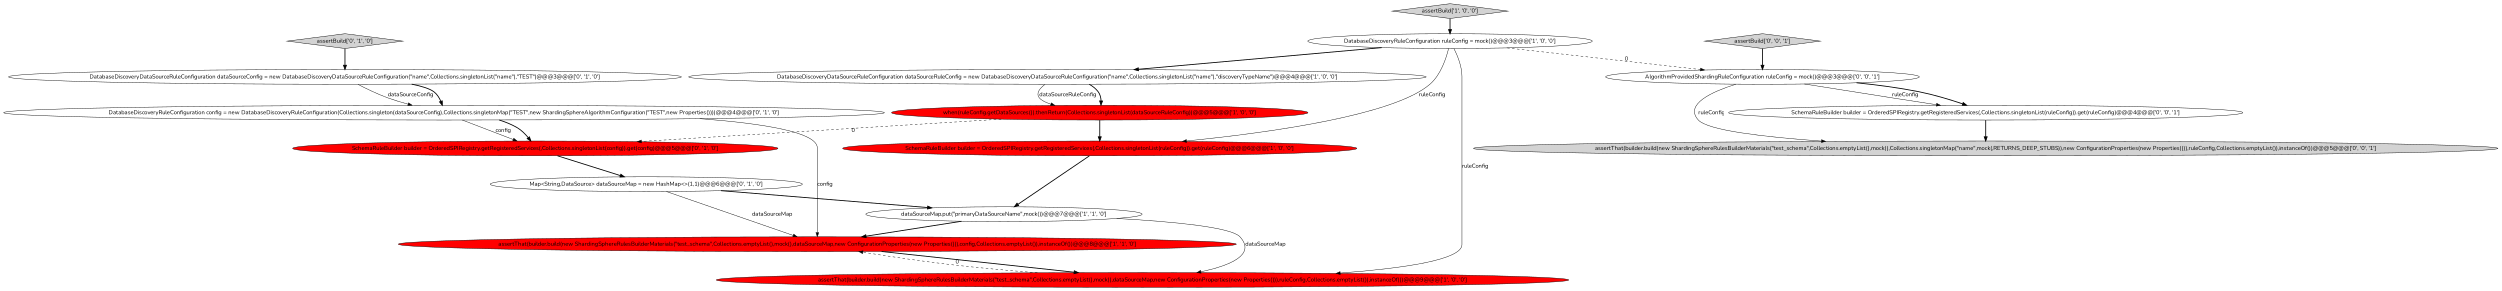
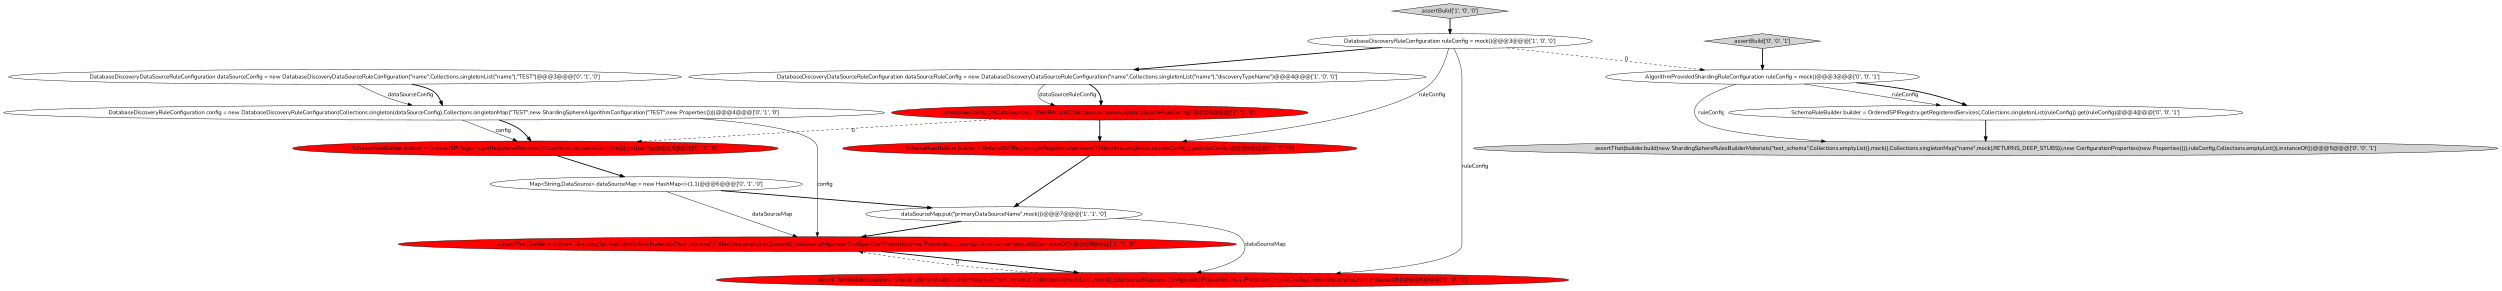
node "assertBuild['0', '1', '0']": removed
